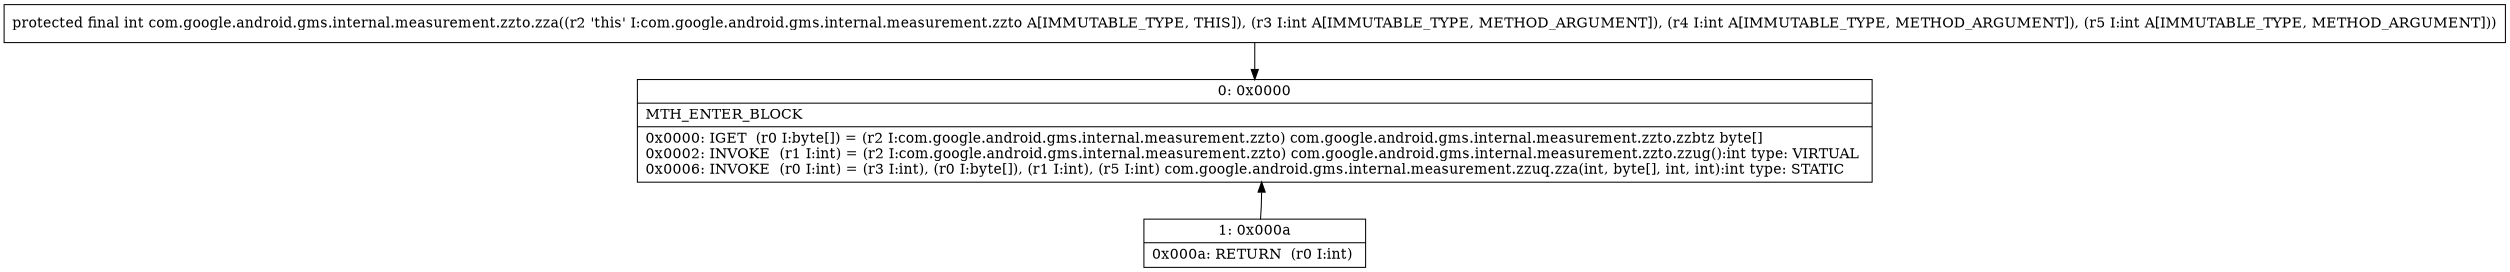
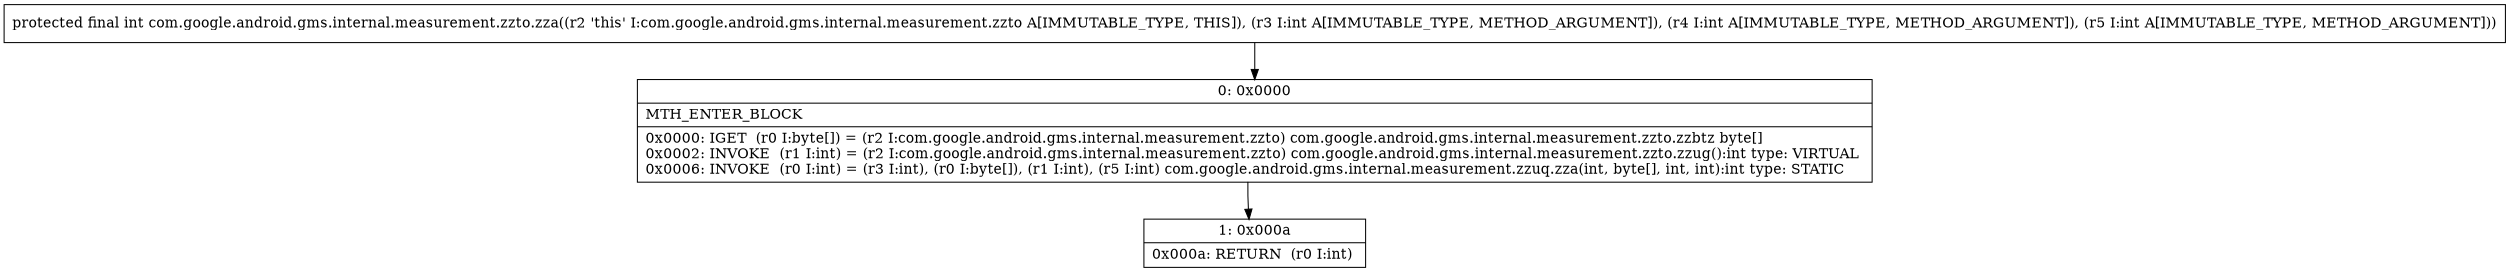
edge "1: 0x000a" -> "0: 0x0000": reversed
